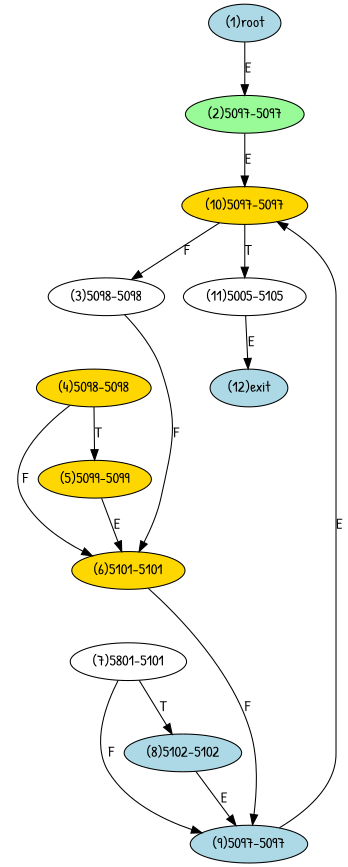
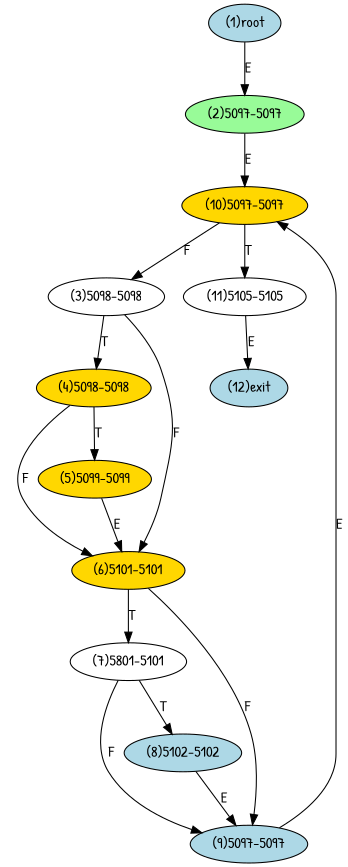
node "(11)5005-5105": label "(11)5005-5105" -> "(11)5105-5105"
edge "(3)5098-5098" -> "(4)5098-5098": added, label "T"
edge "(6)5101-5101" -> "(7)5801-5101": added, label "T"
